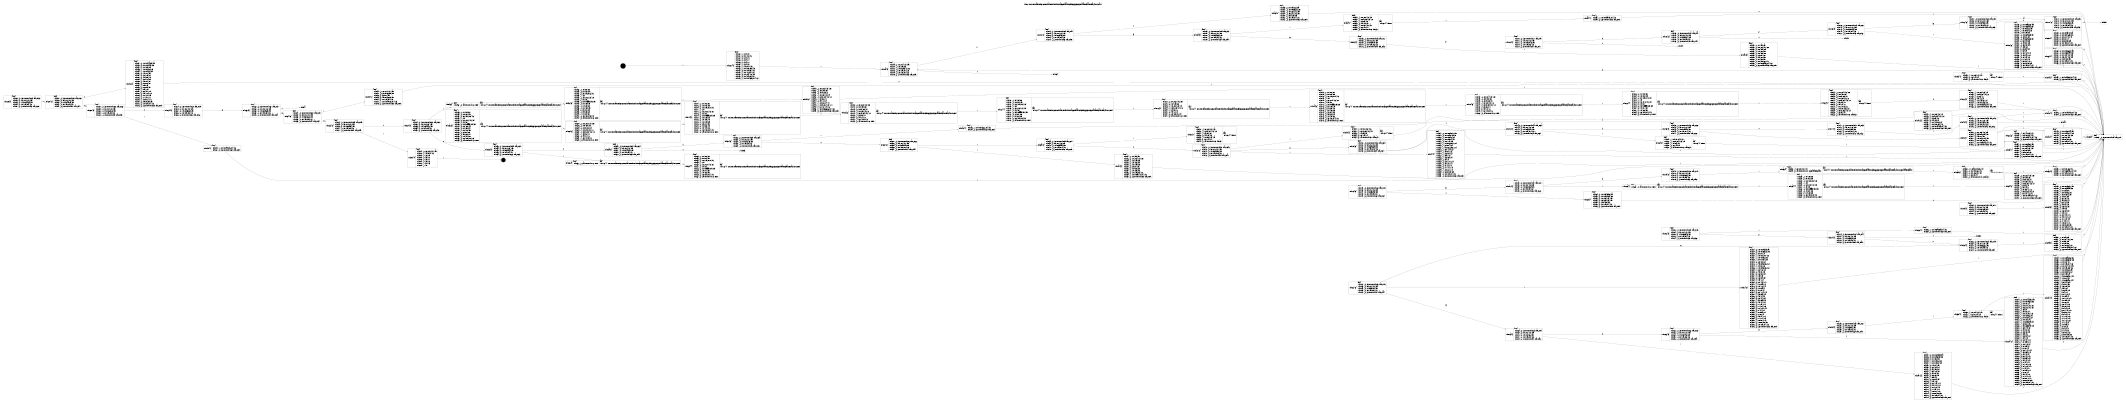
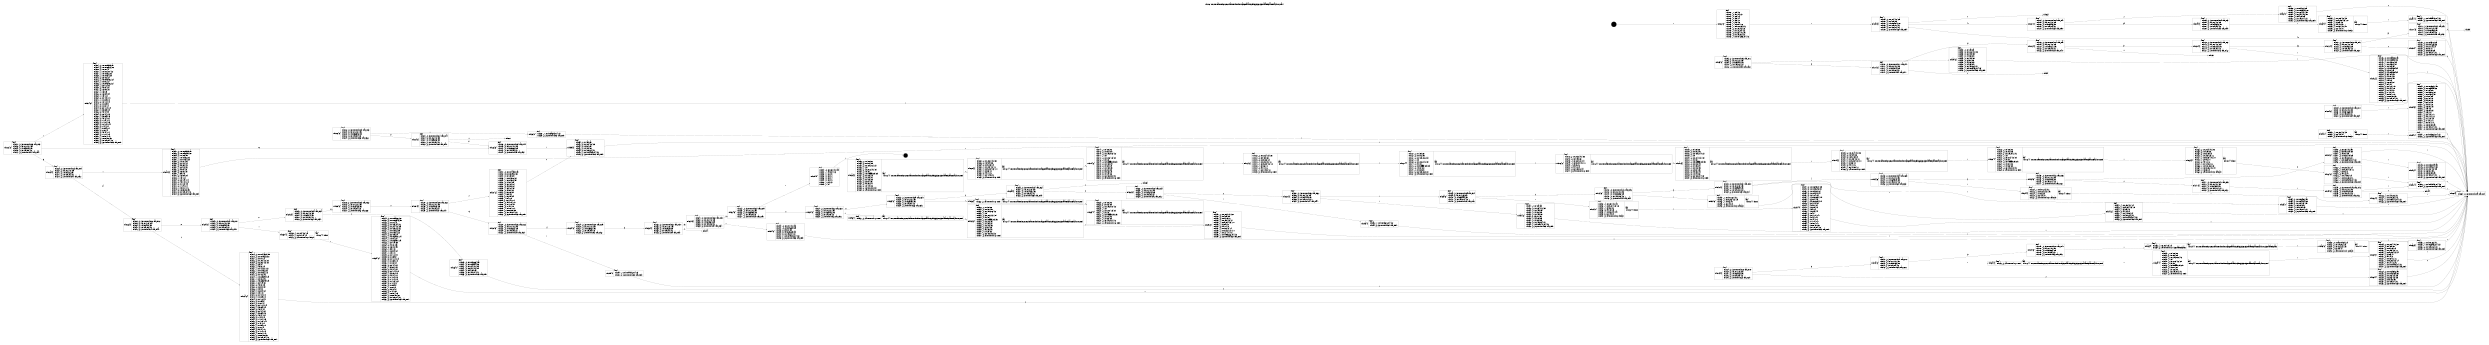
edge "0x4020da [25]" -> "0x4020f3 [25]": removed, label "38"
edge "0x402bc7 [83]" -> "0x402e8b [5]": now "0x402bc7 [83]" -> "0x4029ef [25]"
edge "0x402413 [25]" -> "0x402d47 [97]": now "0x402d2c [27]" -> "0x402d47 [97]"
node "0x4022b5 [25]": added
